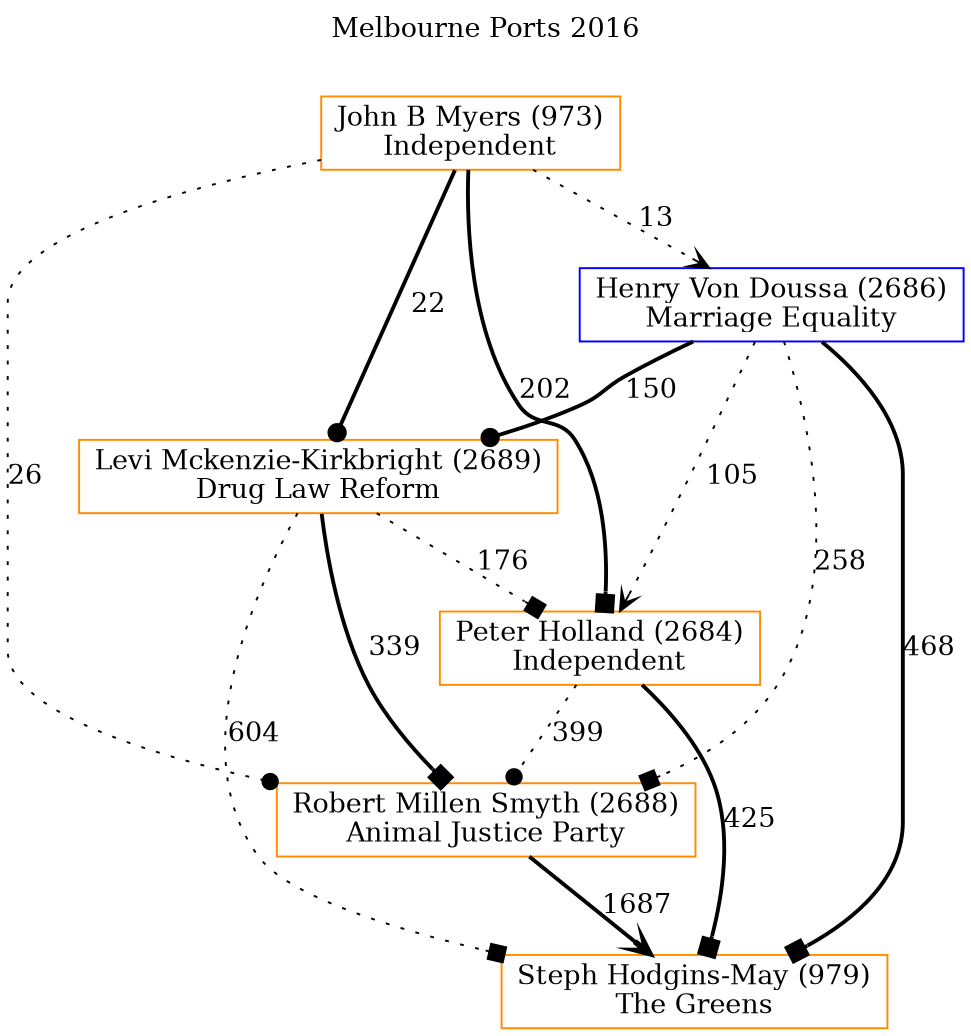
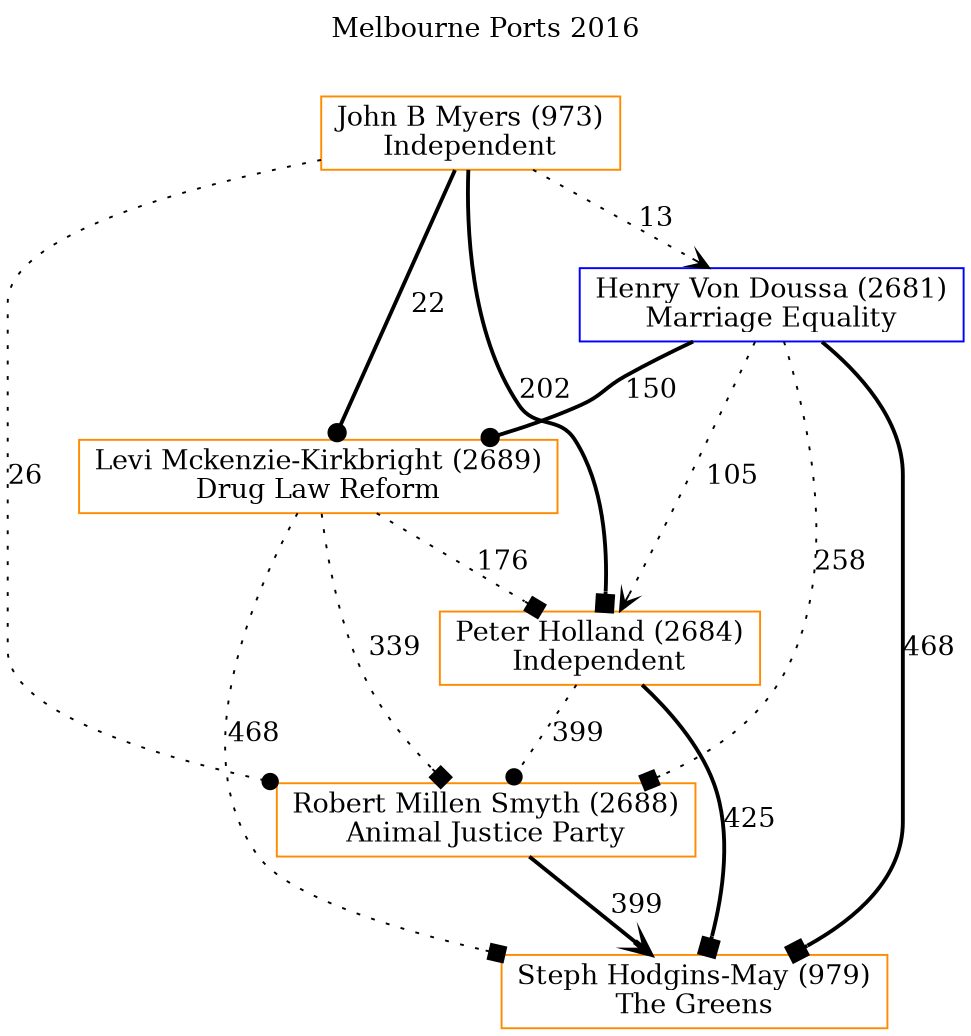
node "Henry Von Doussa (2686) Marriage Equality": label "Henry Von Doussa (2686) Marriage Equality" -> "Henry Von Doussa (2681) Marriage Equality"
edge "Levi Mckenzie-Kirkbright (2689) Drug Law Reform" -> "Robert Millen Smyth (2688) Animal Justice Party": style bold -> dotted
edge "Levi Mckenzie-Kirkbright (2689) Drug Law Reform" -> "Steph Hodgins-May (979) The Greens": label "604" -> "468"
edge "Robert Millen Smyth (2688) Animal Justice Party" -> "Steph Hodgins-May (979) The Greens": label "1687" -> "399"
